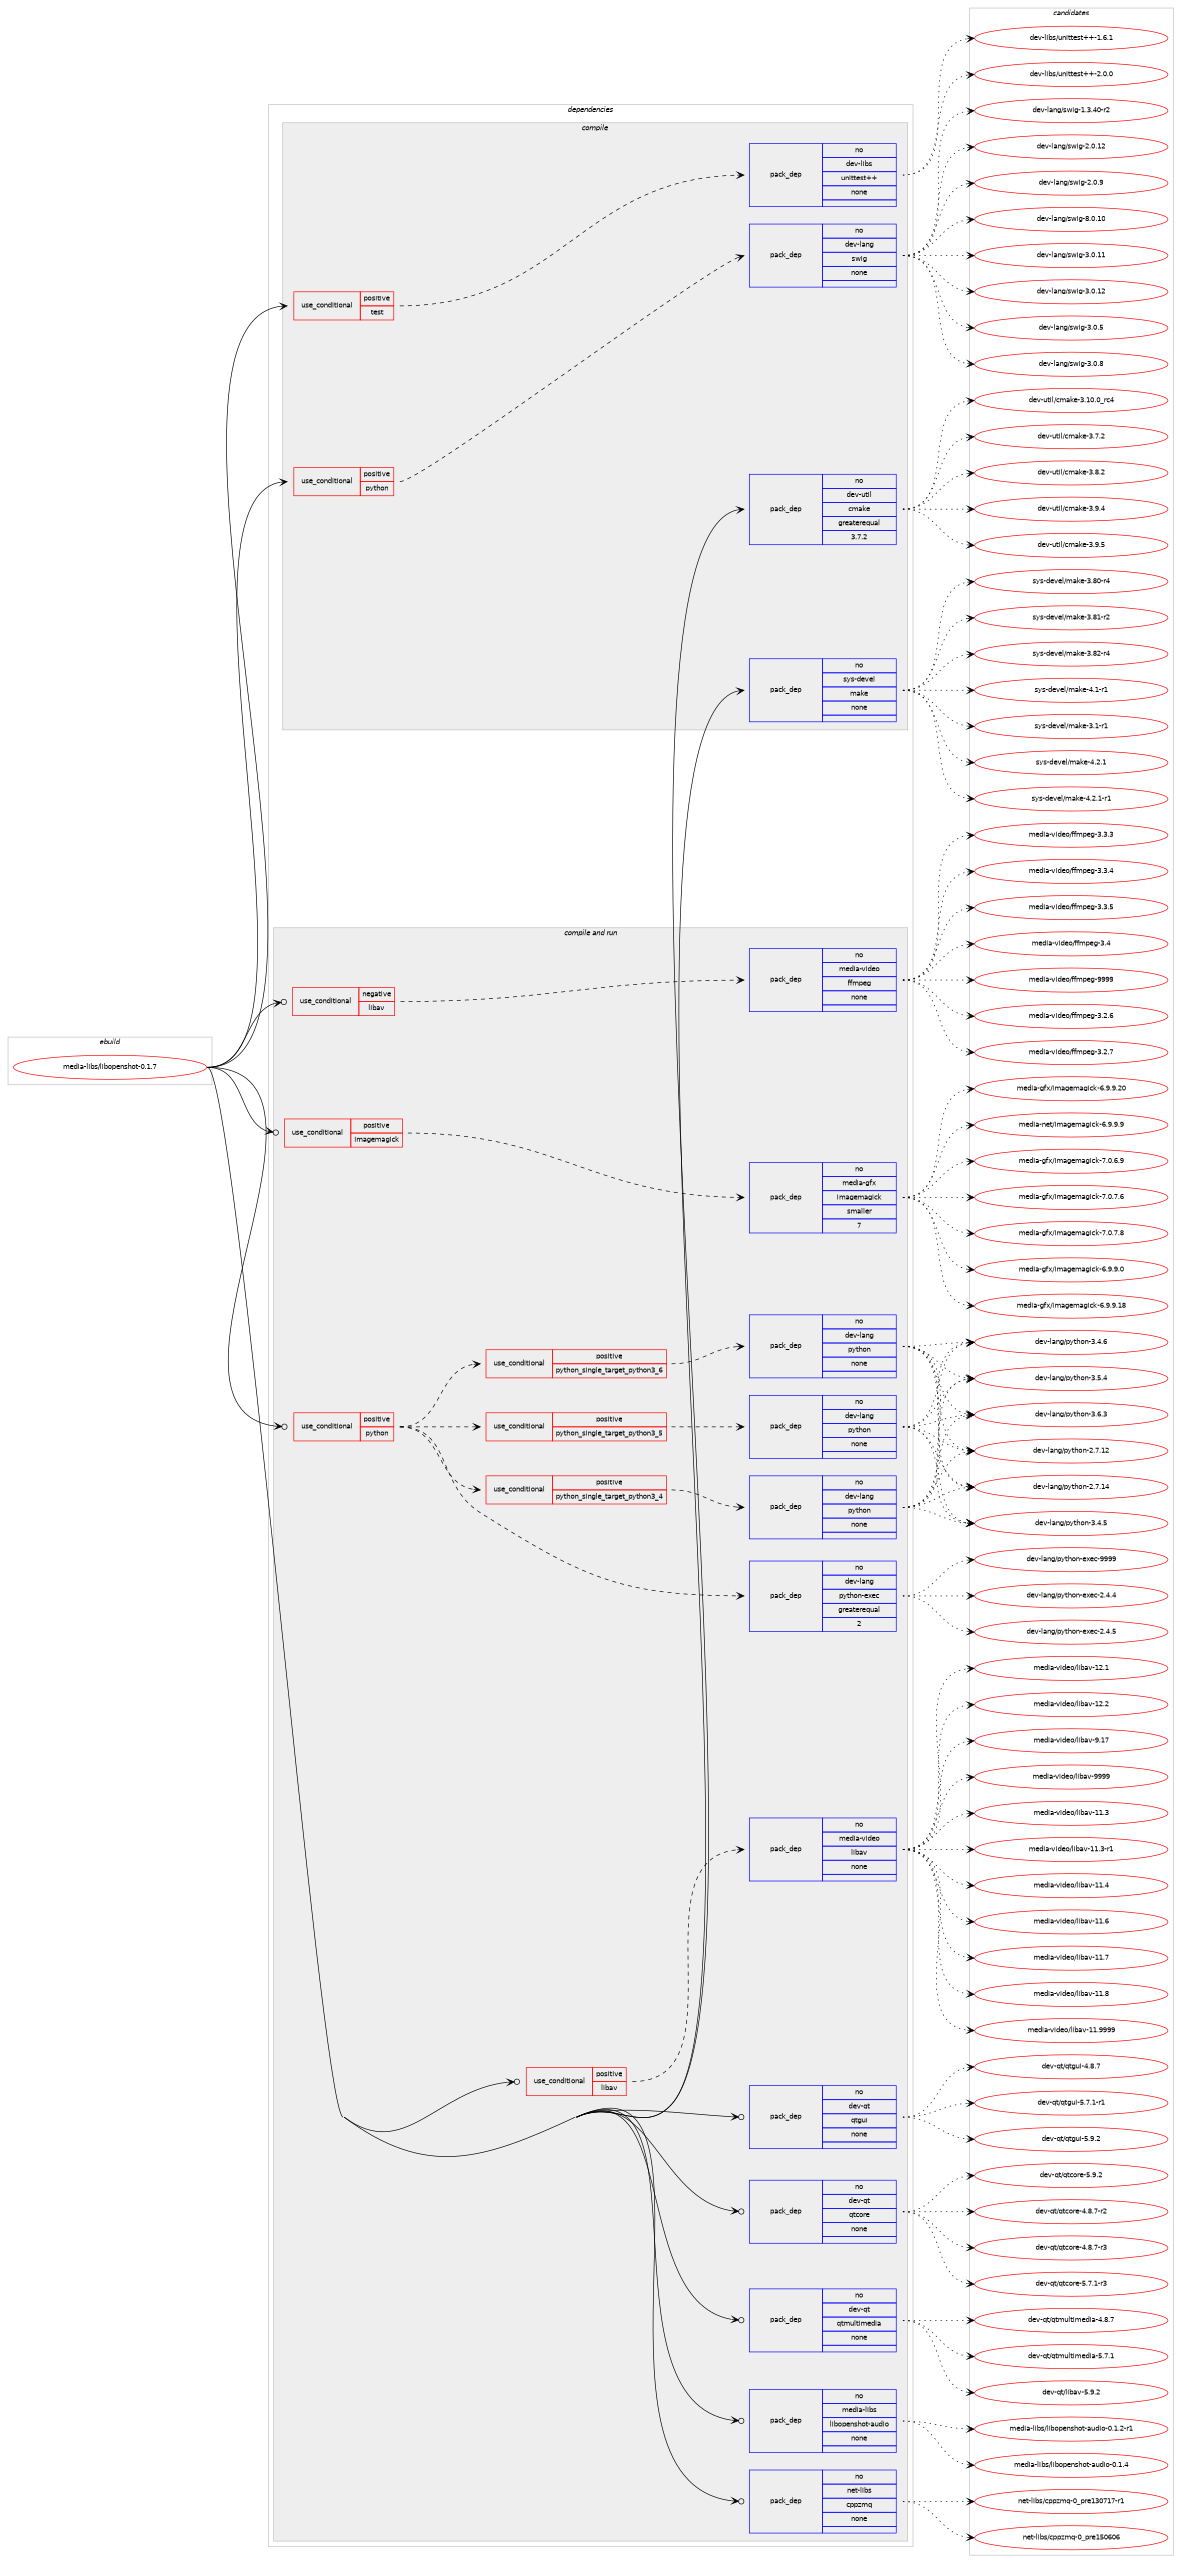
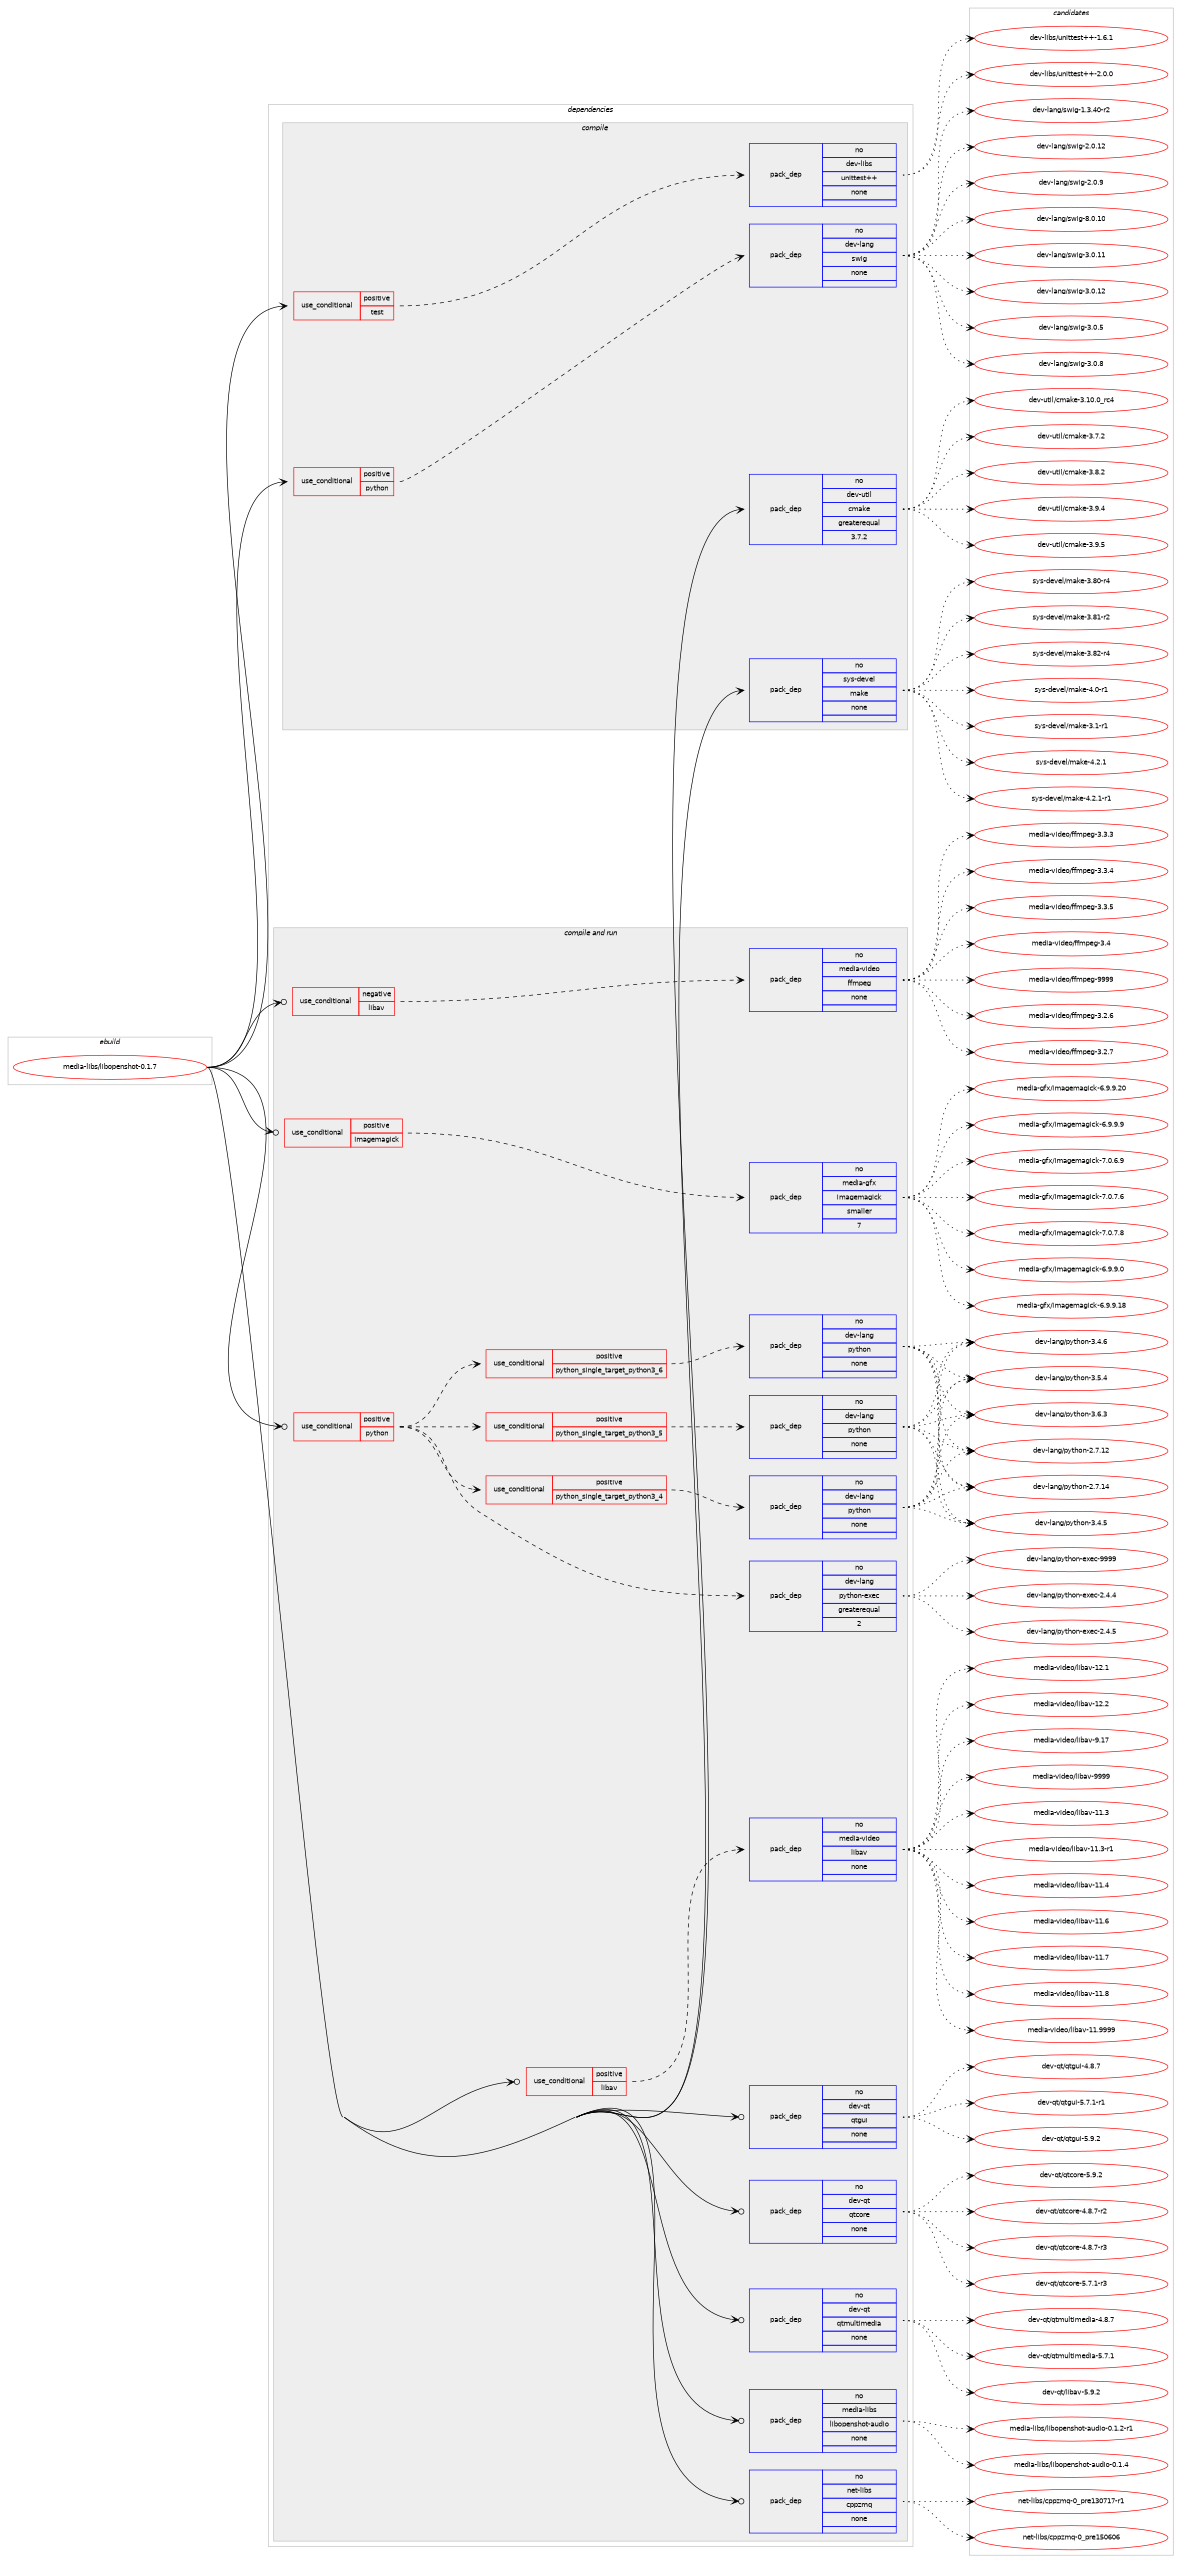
node "sys-devel/make-4.1-r1": label "sys-devel/make-4.1-r1" -> "sys-devel/make-4.0-r1"
node "media-net/imagemagick-6.9.9.9": label "media-net/imagemagick-6.9.9.9" -> "media-gfx/imagemagick-6.9.9.9"
